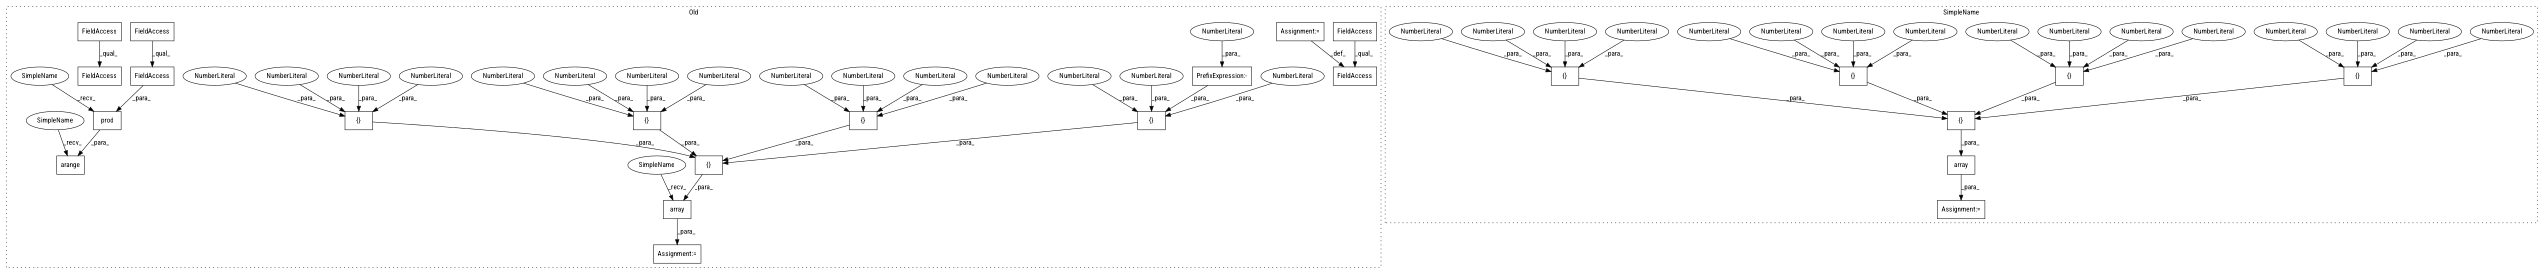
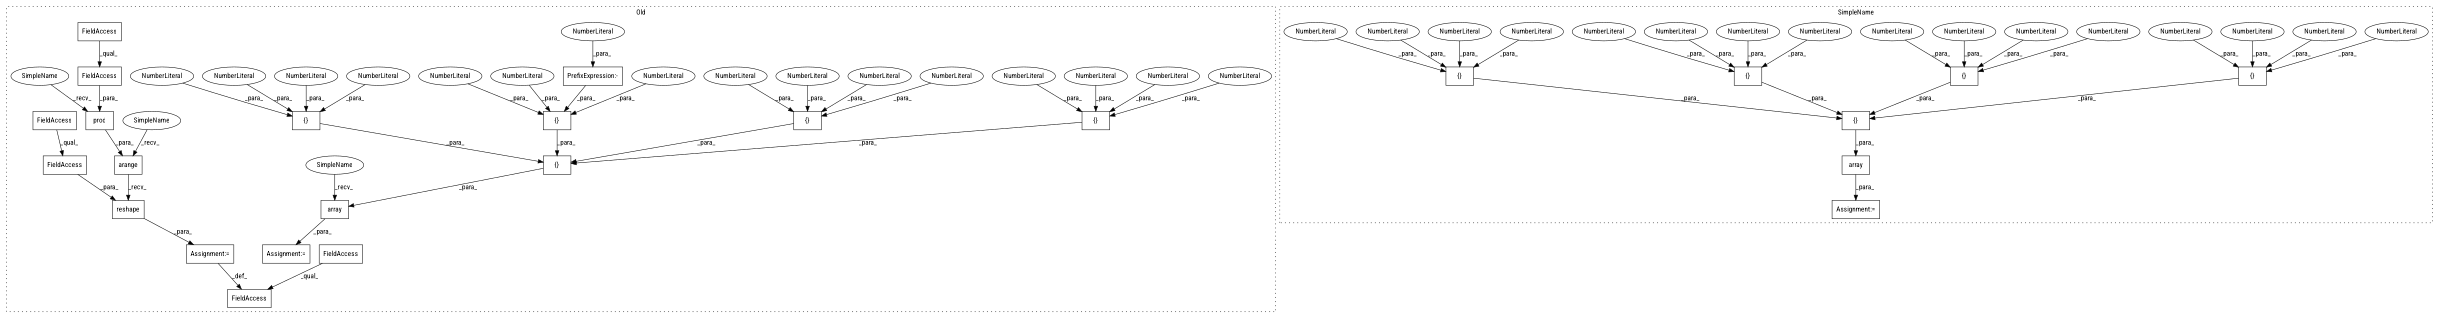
node "reshape": added
